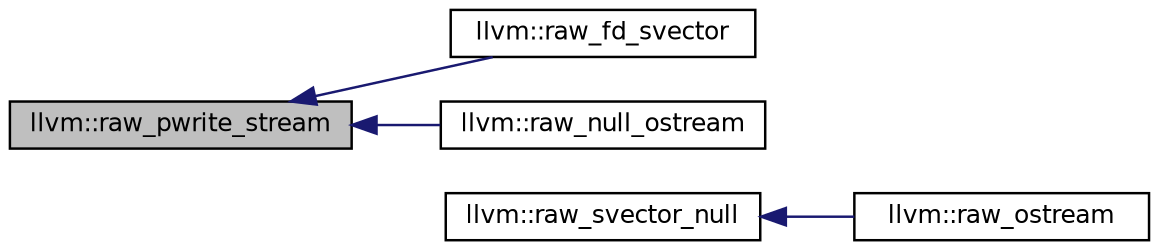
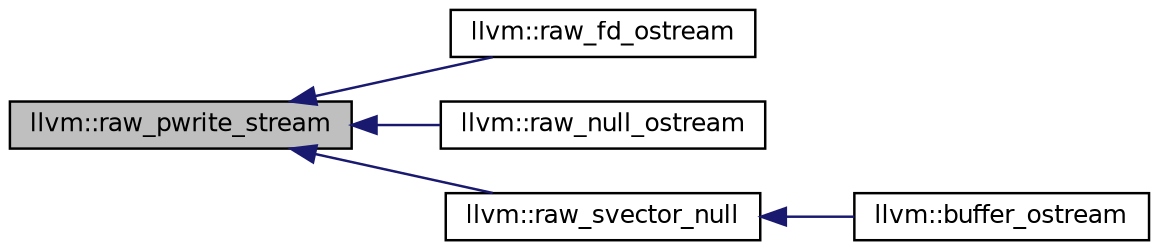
node "llvm::raw_fd_svector": label "llvm::raw_fd_svector" -> "llvm::raw_fd_ostream"
edge "llvm::raw_svector_null" -> "llvm::raw_pwrite_stream": added
node "llvm::raw_ostream": label "llvm::raw_ostream" -> "llvm::buffer_ostream"
